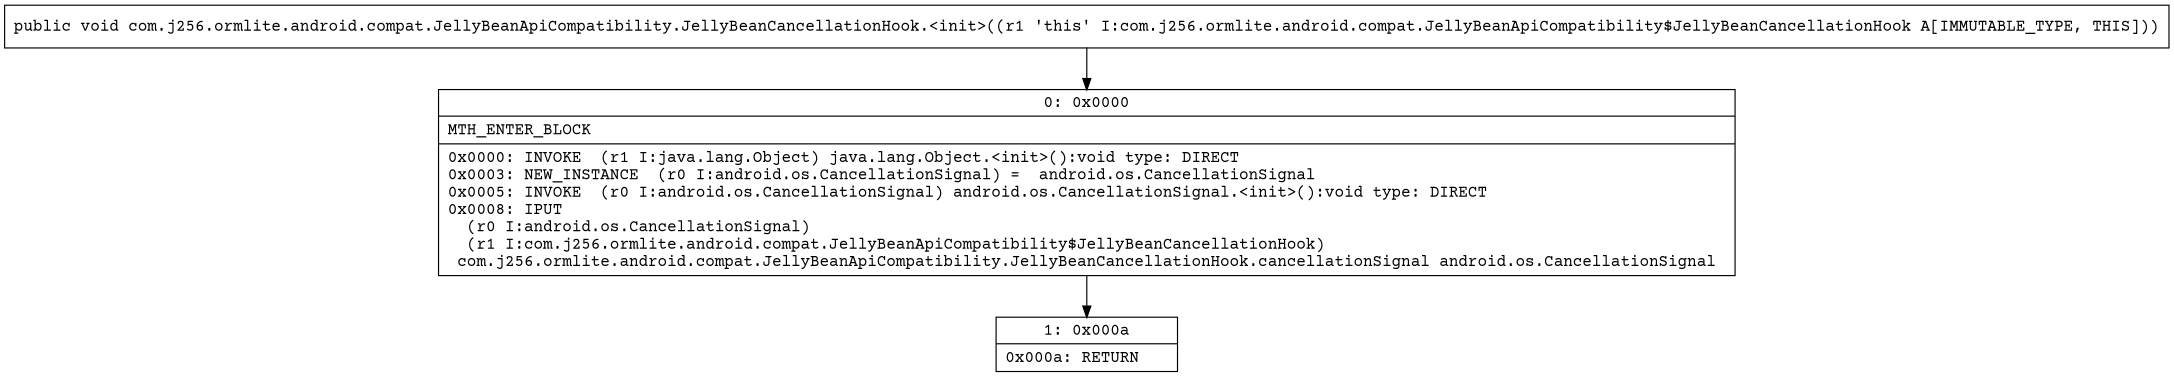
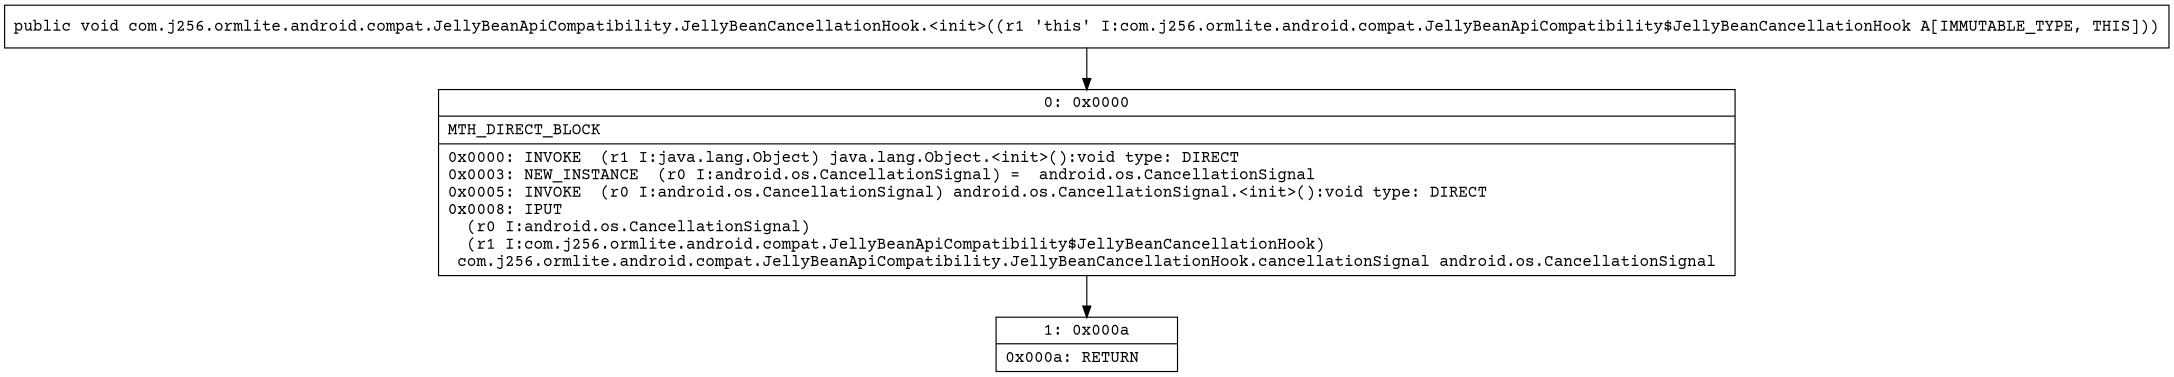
node "0: 0x0000": text "MTH_ENTER_BLOCK" -> "MTH_DIRECT_BLOCK"
